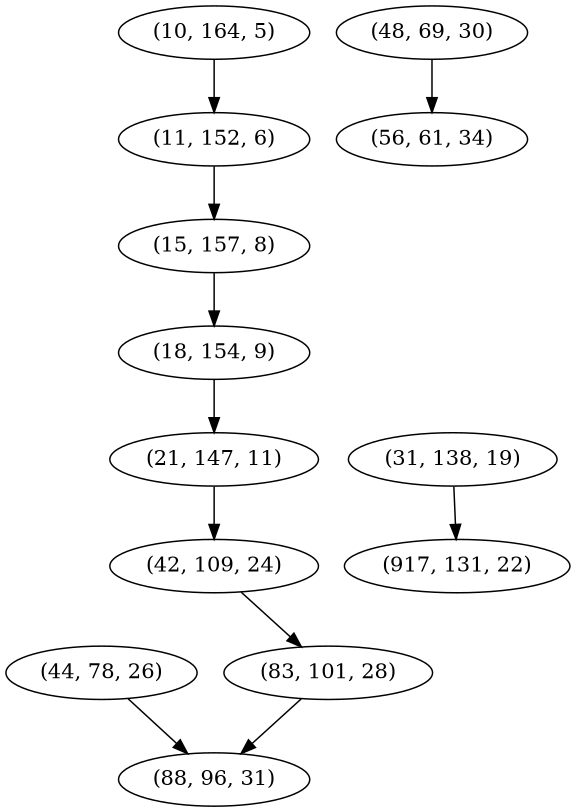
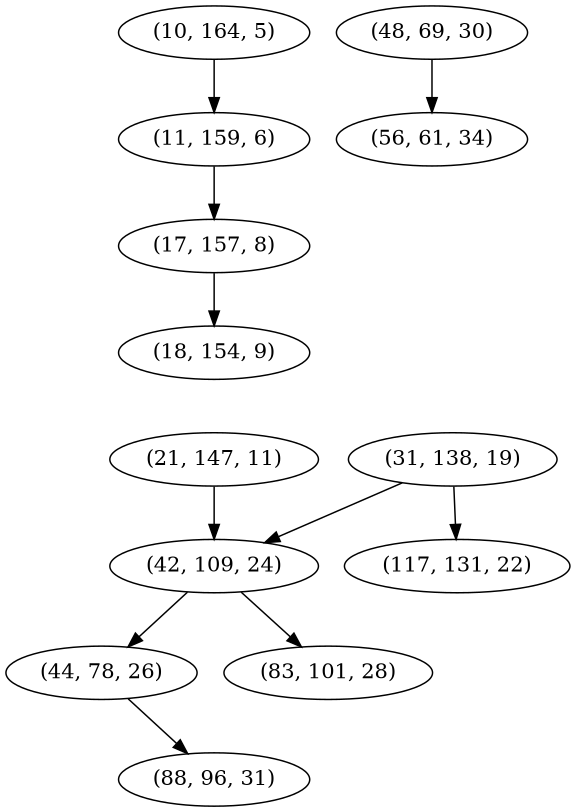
node "(11, 152, 6)": label "(11, 152, 6)" -> "(11, 159, 6)"
node "(15, 157, 8)": label "(15, 157, 8)" -> "(17, 157, 8)"
edge "(18, 154, 9)" -> "(21, 147, 11)": removed
edge "(31, 138, 19)" -> "(42, 109, 24)": added
node "(917, 131, 22)": label "(917, 131, 22)" -> "(117, 131, 22)"
edge "(42, 109, 24)" -> "(44, 78, 26)": added
edge "(83, 101, 28)" -> "(88, 96, 31)": removed
